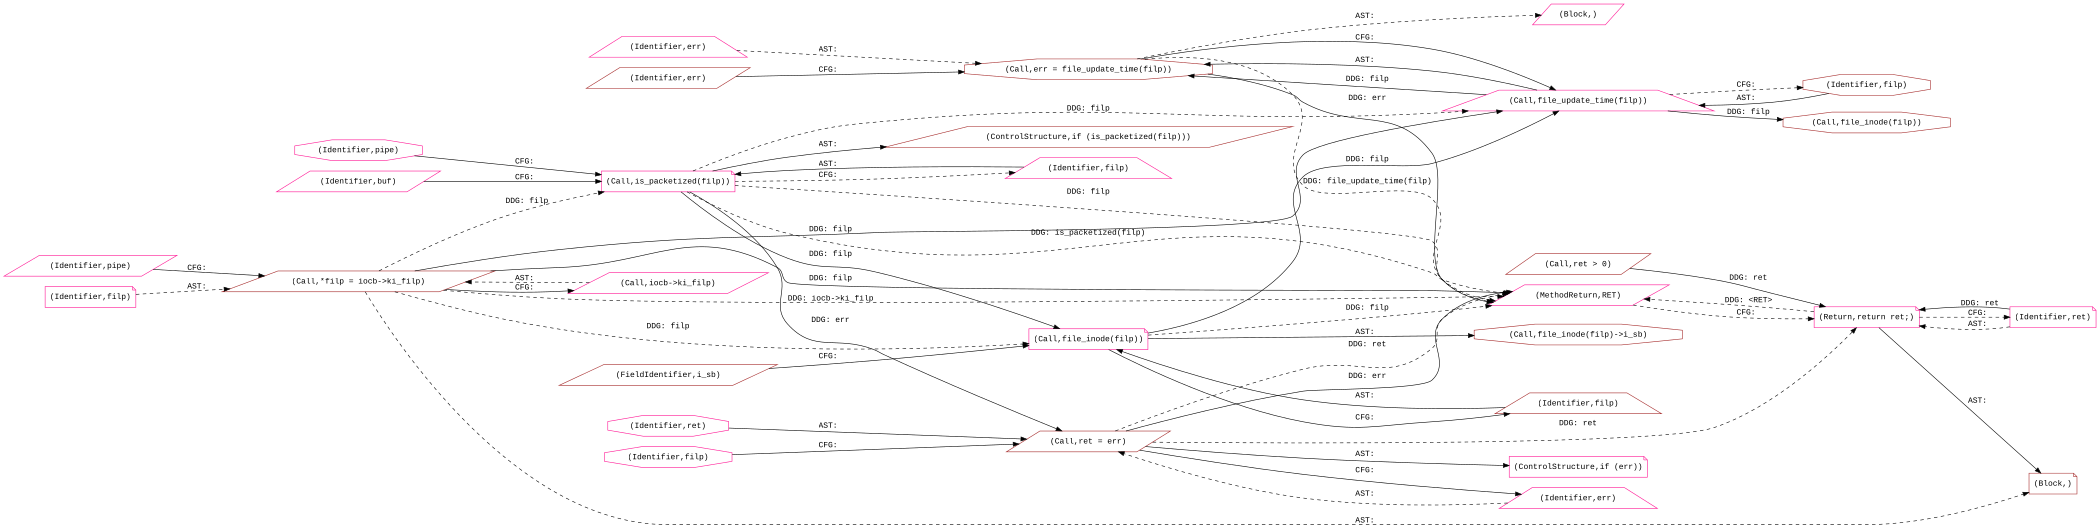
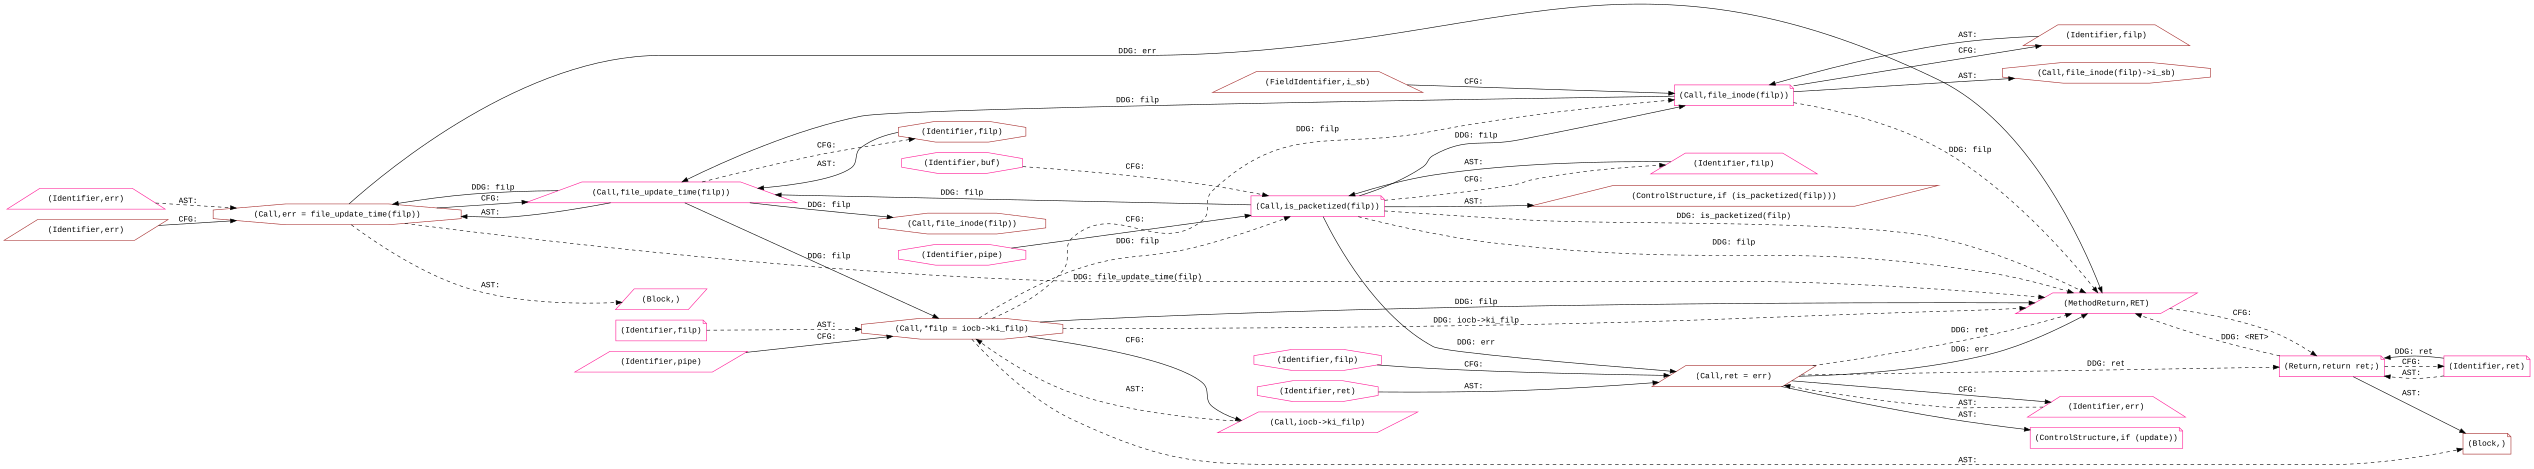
edge "(Call,is_packetized(filp))" -> "(Call,file_update_time(filp))": style dashed -> solid
node "(Identifier,buf)": shape parallelogram -> octagon
edge "(Identifier,buf)" -> "(Call,is_packetized(filp))": style solid -> dashed
edge "(Call,*filp = iocb->ki_filp)" -> "(Call,file_update_time(filp))": reversed
node "(Call,ret > 0)": removed
node "(Call,*filp = iocb->ki_filp)": shape parallelogram -> octagon
node "(FieldIdentifier,i_sb)": shape parallelogram -> trapezium
node "(ControlStructure,if (err))": label "(ControlStructure,if (err))" -> "(ControlStructure,if (update))"
